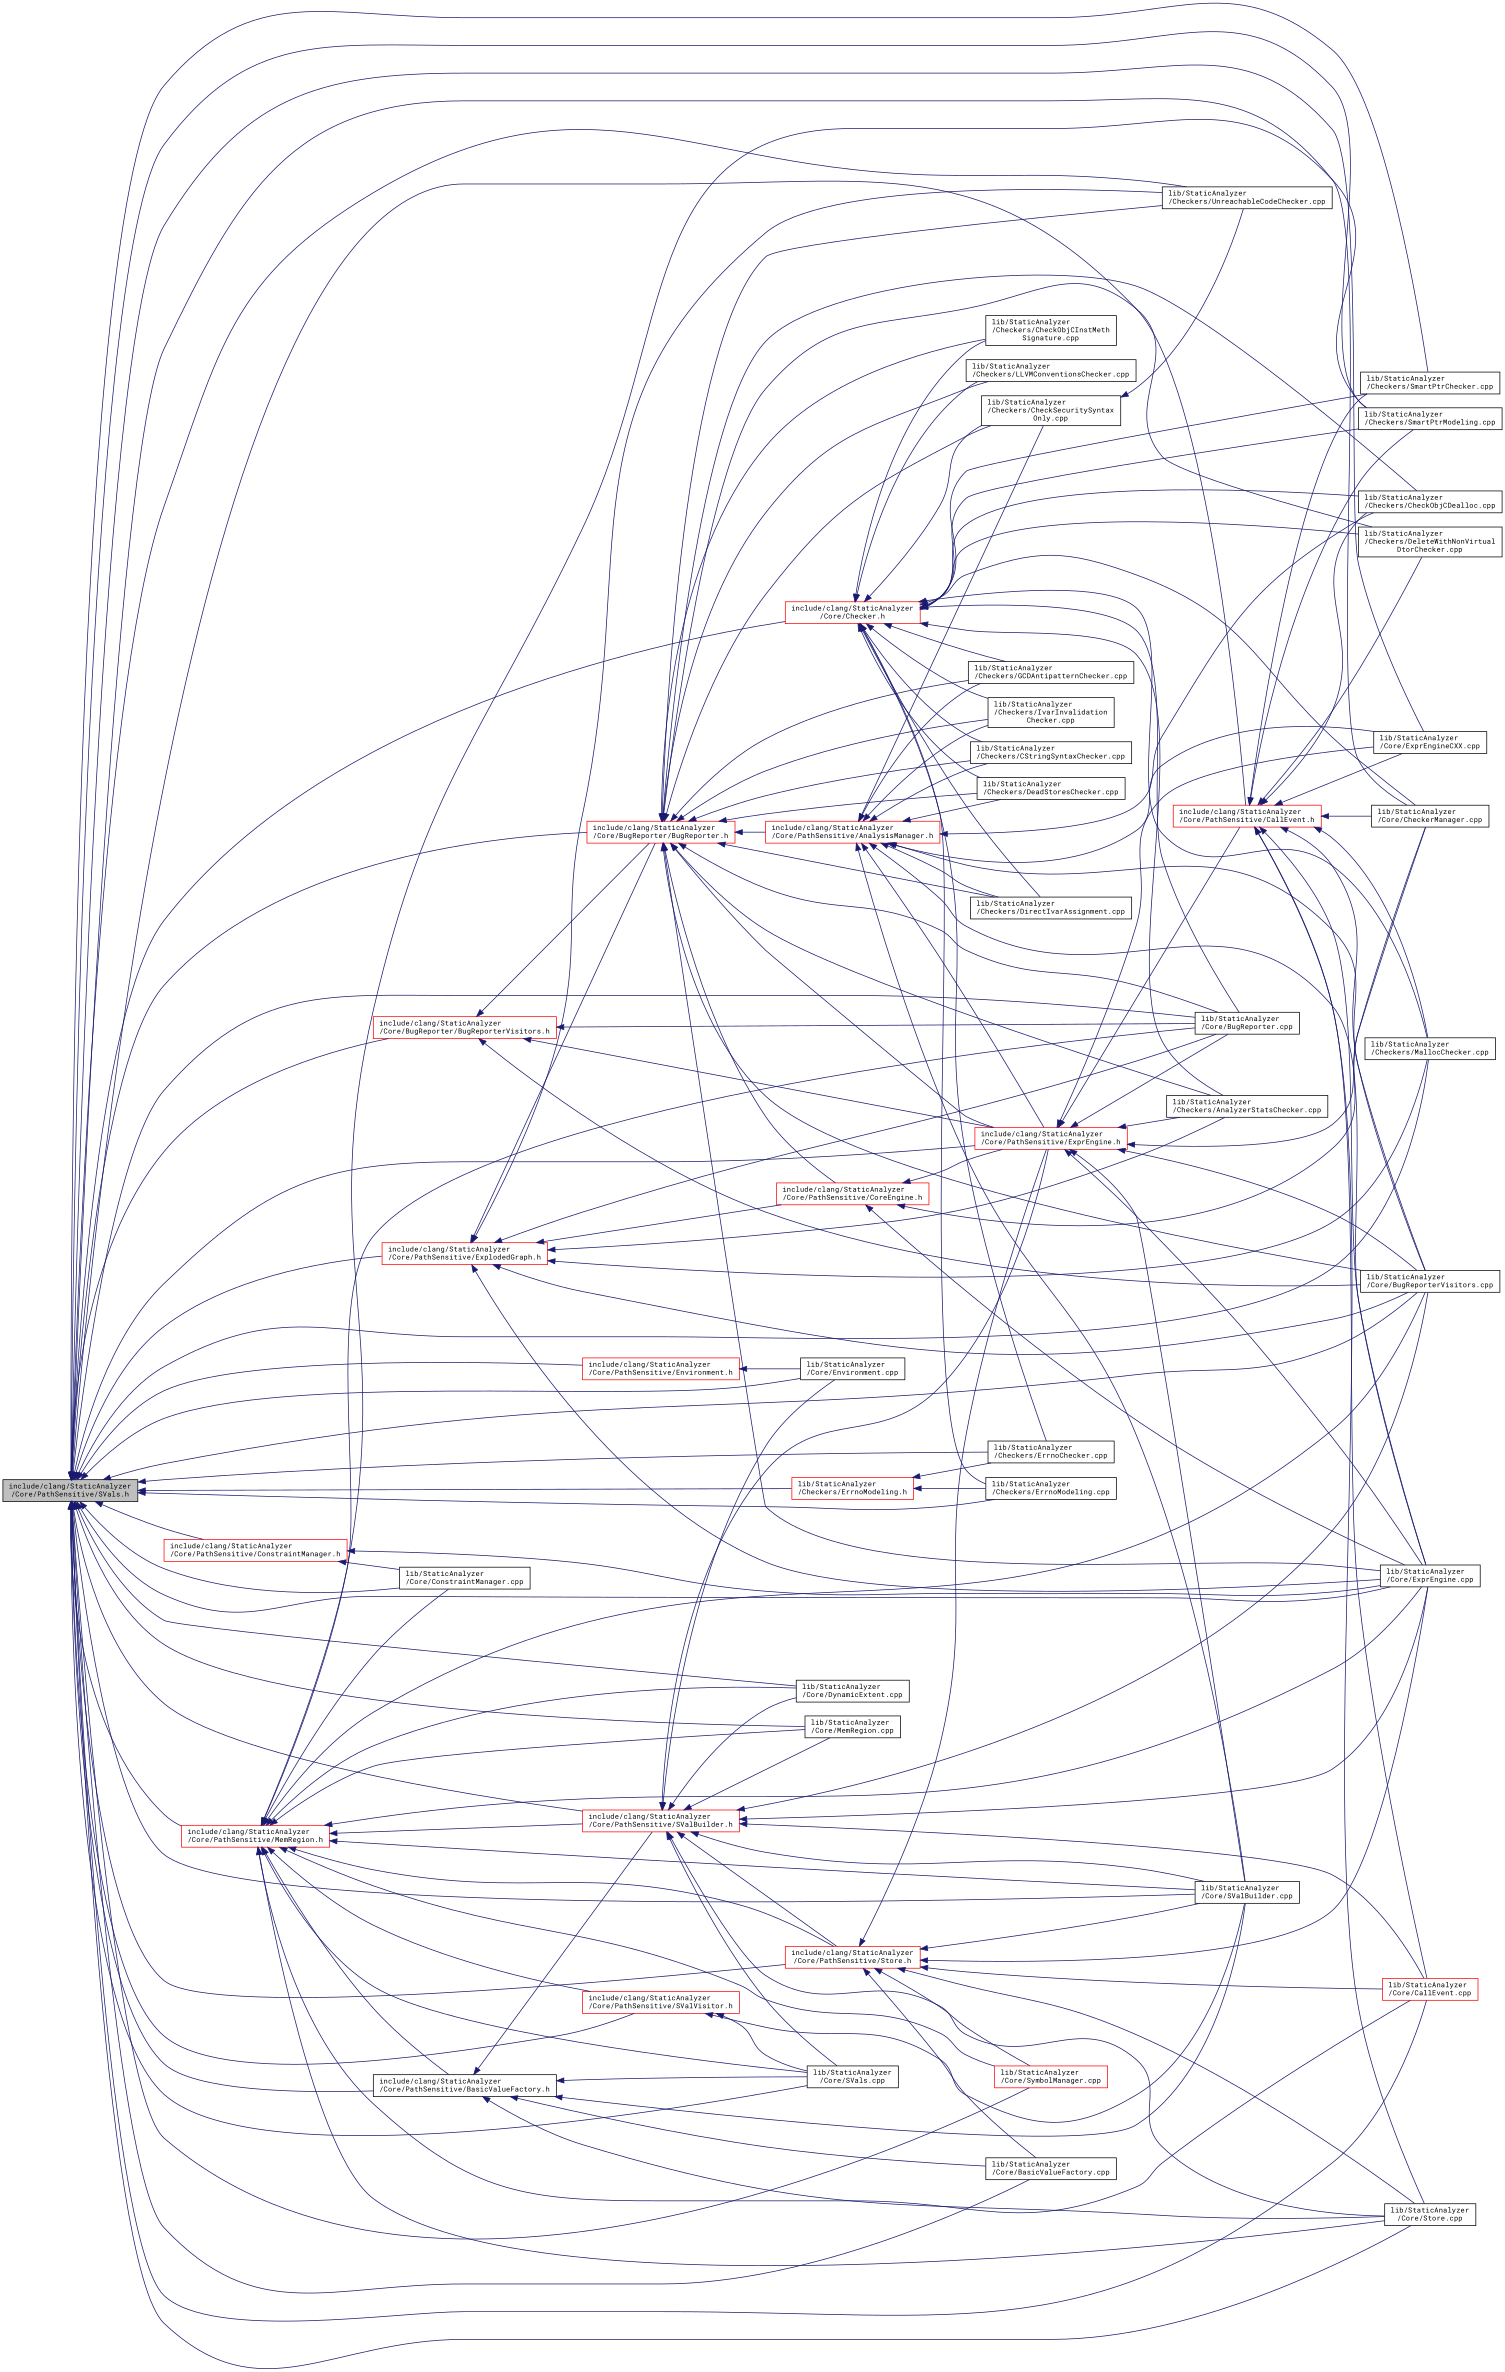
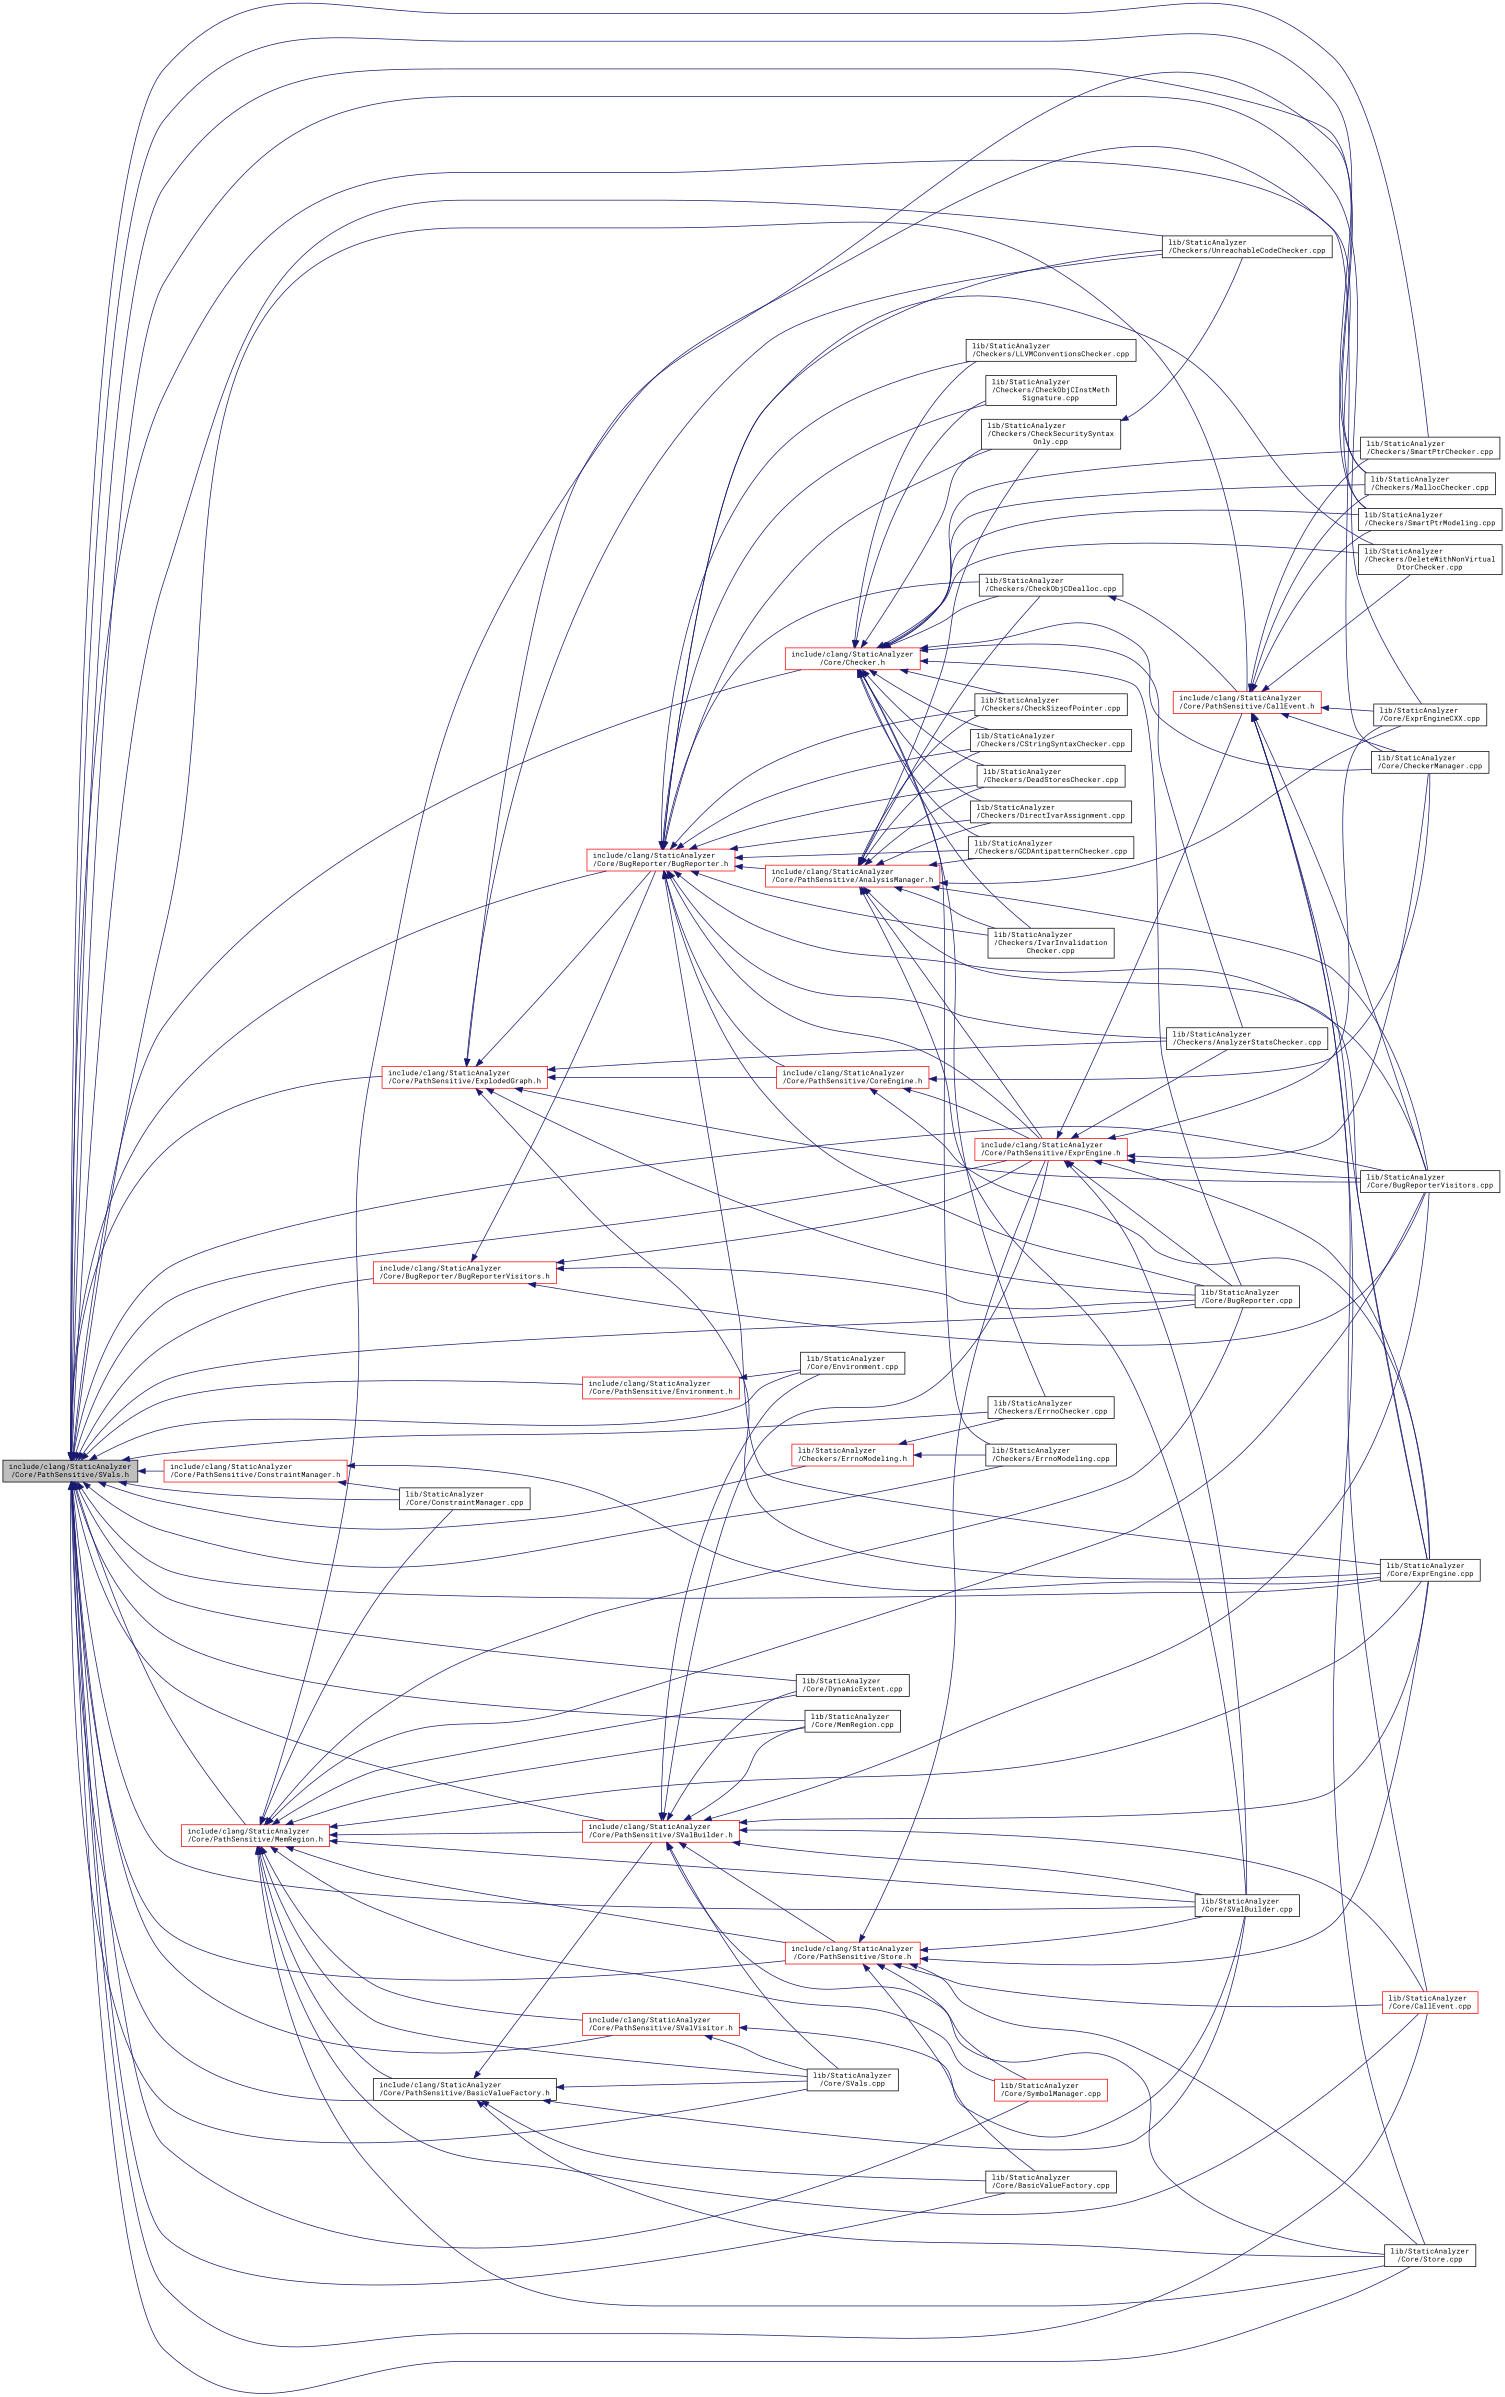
edge "lib/StaticAnalyzer /Checkers/CheckObjCDealloc.cpp" -> "include/clang/StaticAnalyzer /Core/PathSensitive/CallEvent.h": reversed
node "lib/StaticAnalyzer /Checkers/CheckSizeofPointer.cpp": added
